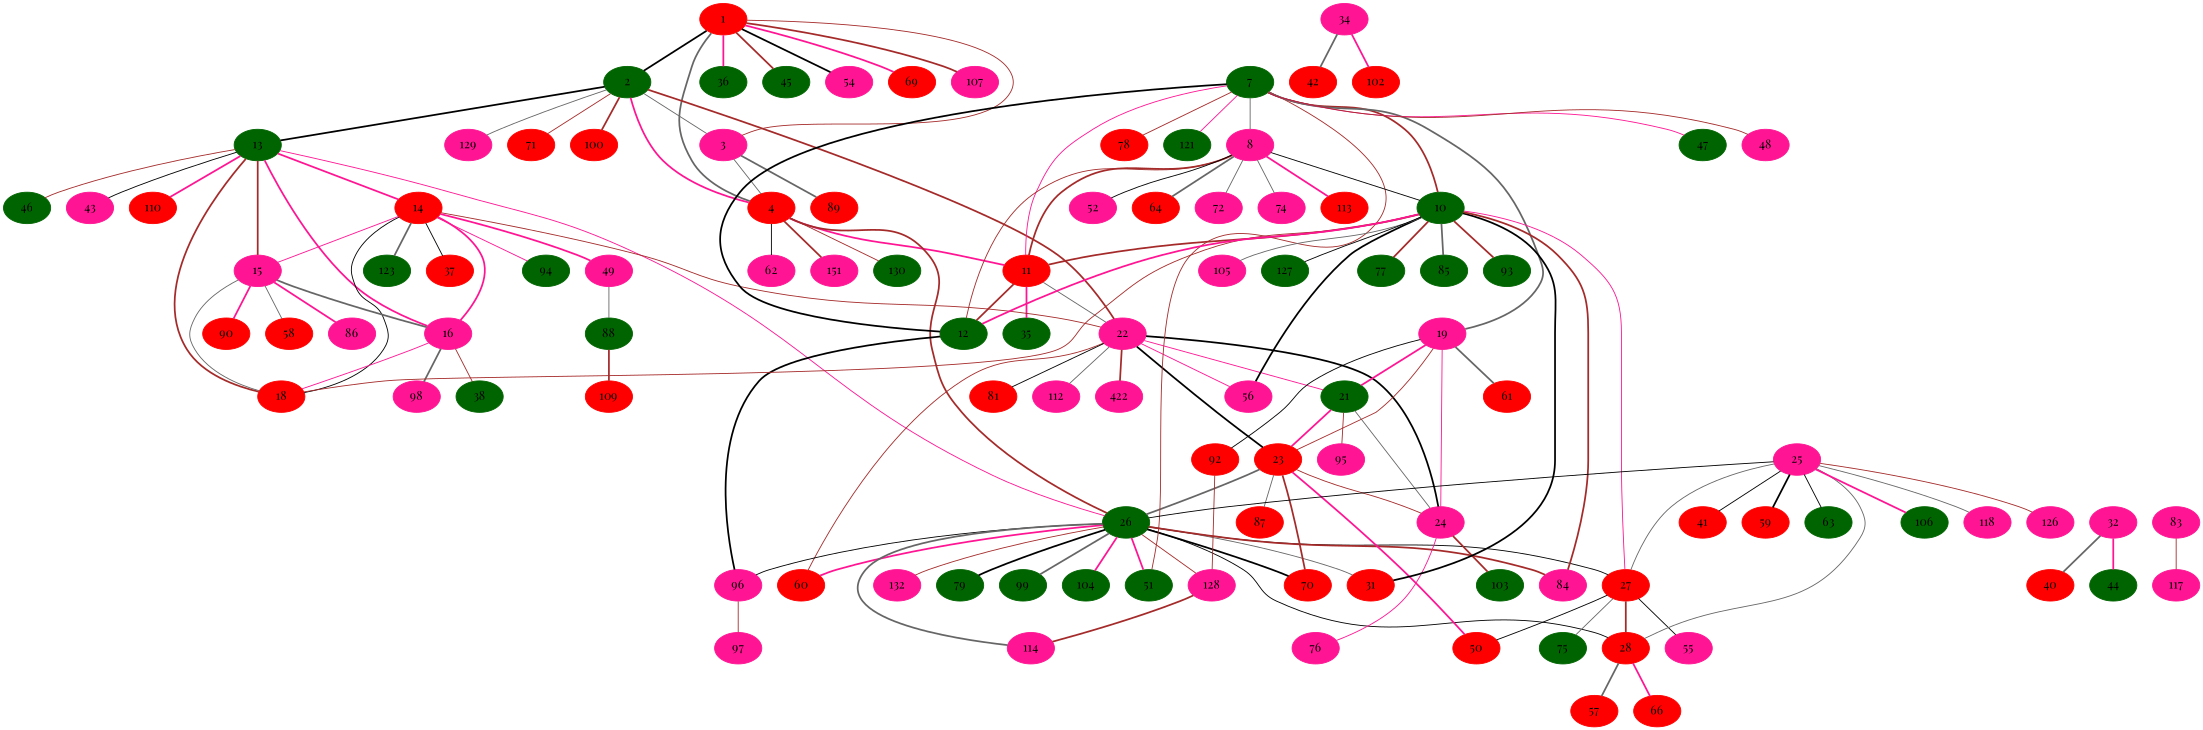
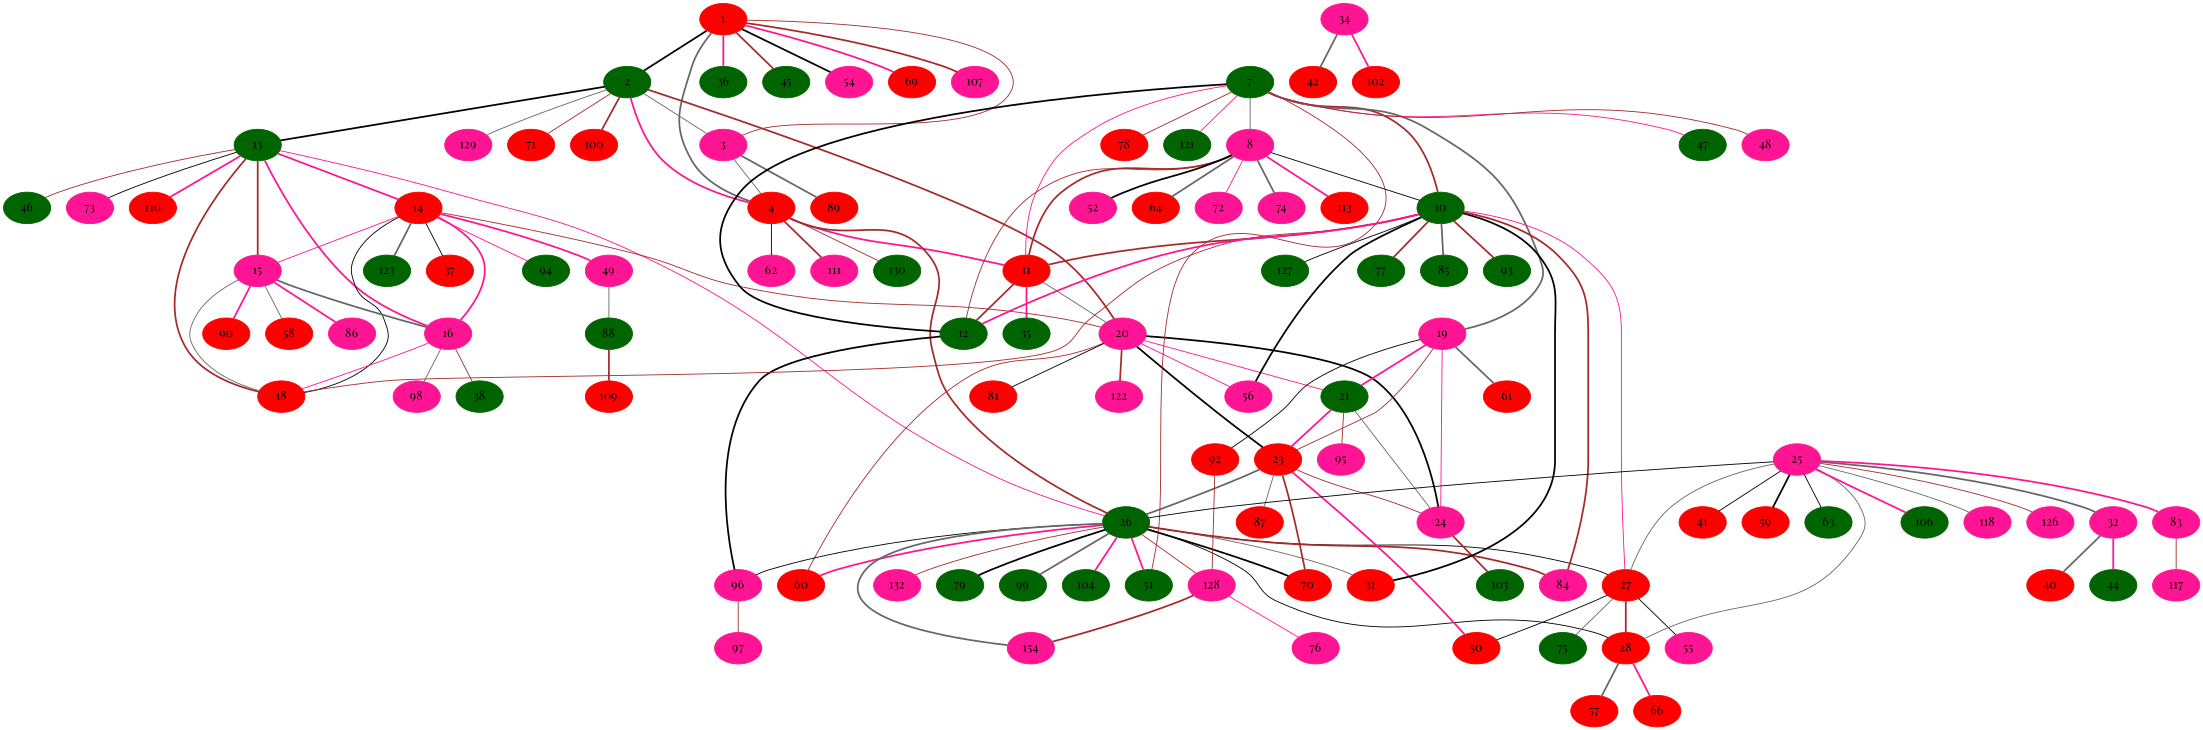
edge "8" -- "52": style solid -> bold
edge "8" -- "72": color gray40 -> deeppink
edge "8" -- "74": style solid -> bold
node "43": label "43" -> "73"
node "151": label "151" -> "111"
node "105": removed
node "22": label "22" -> "20"
edge "16" -- "98": style bold -> solid
node "112": removed
node "422": label "422" -> "122"
edge "25" -- "83": added
edge "25" -- "32": added
edge "24" -- "76": now "128" -- "76"
node "114": label "114" -> "154"
